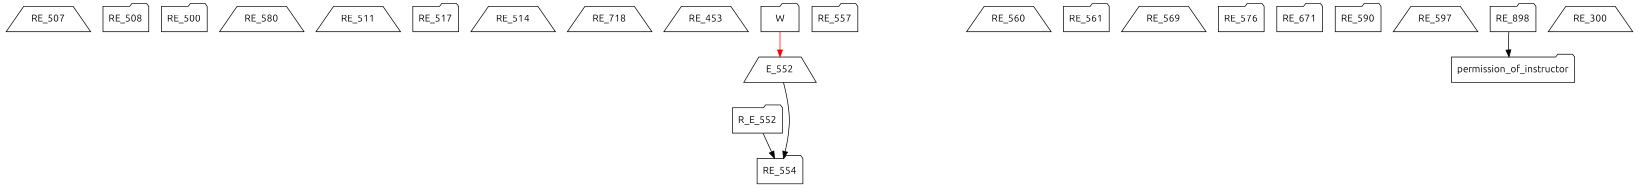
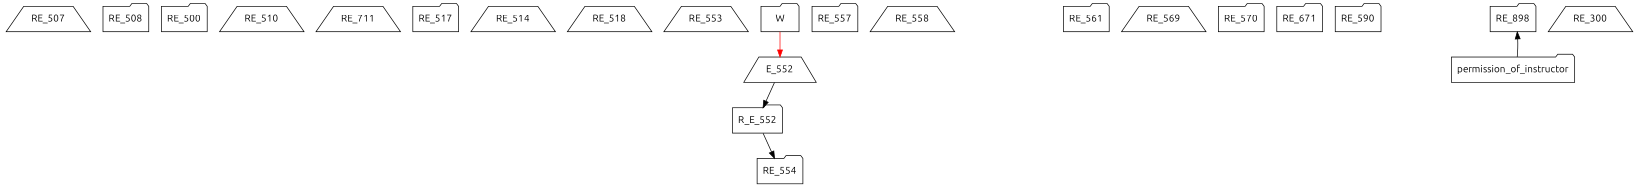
node "RE_580": label "RE_580" -> "RE_510"
node "RE_511": label "RE_511" -> "RE_711"
node "RE_718": label "RE_718" -> "RE_518"
node "RE_453": label "RE_453" -> "RE_553"
node "RE_558": added
node "RE_560": removed
node "RE_576": label "RE_576" -> "RE_570"
node "RE_597": removed
edge "RE_898" -> "permission_of_instructor": reversed
edge "E_552" -> "RE_554": now "E_552" -> "R_E_552"
